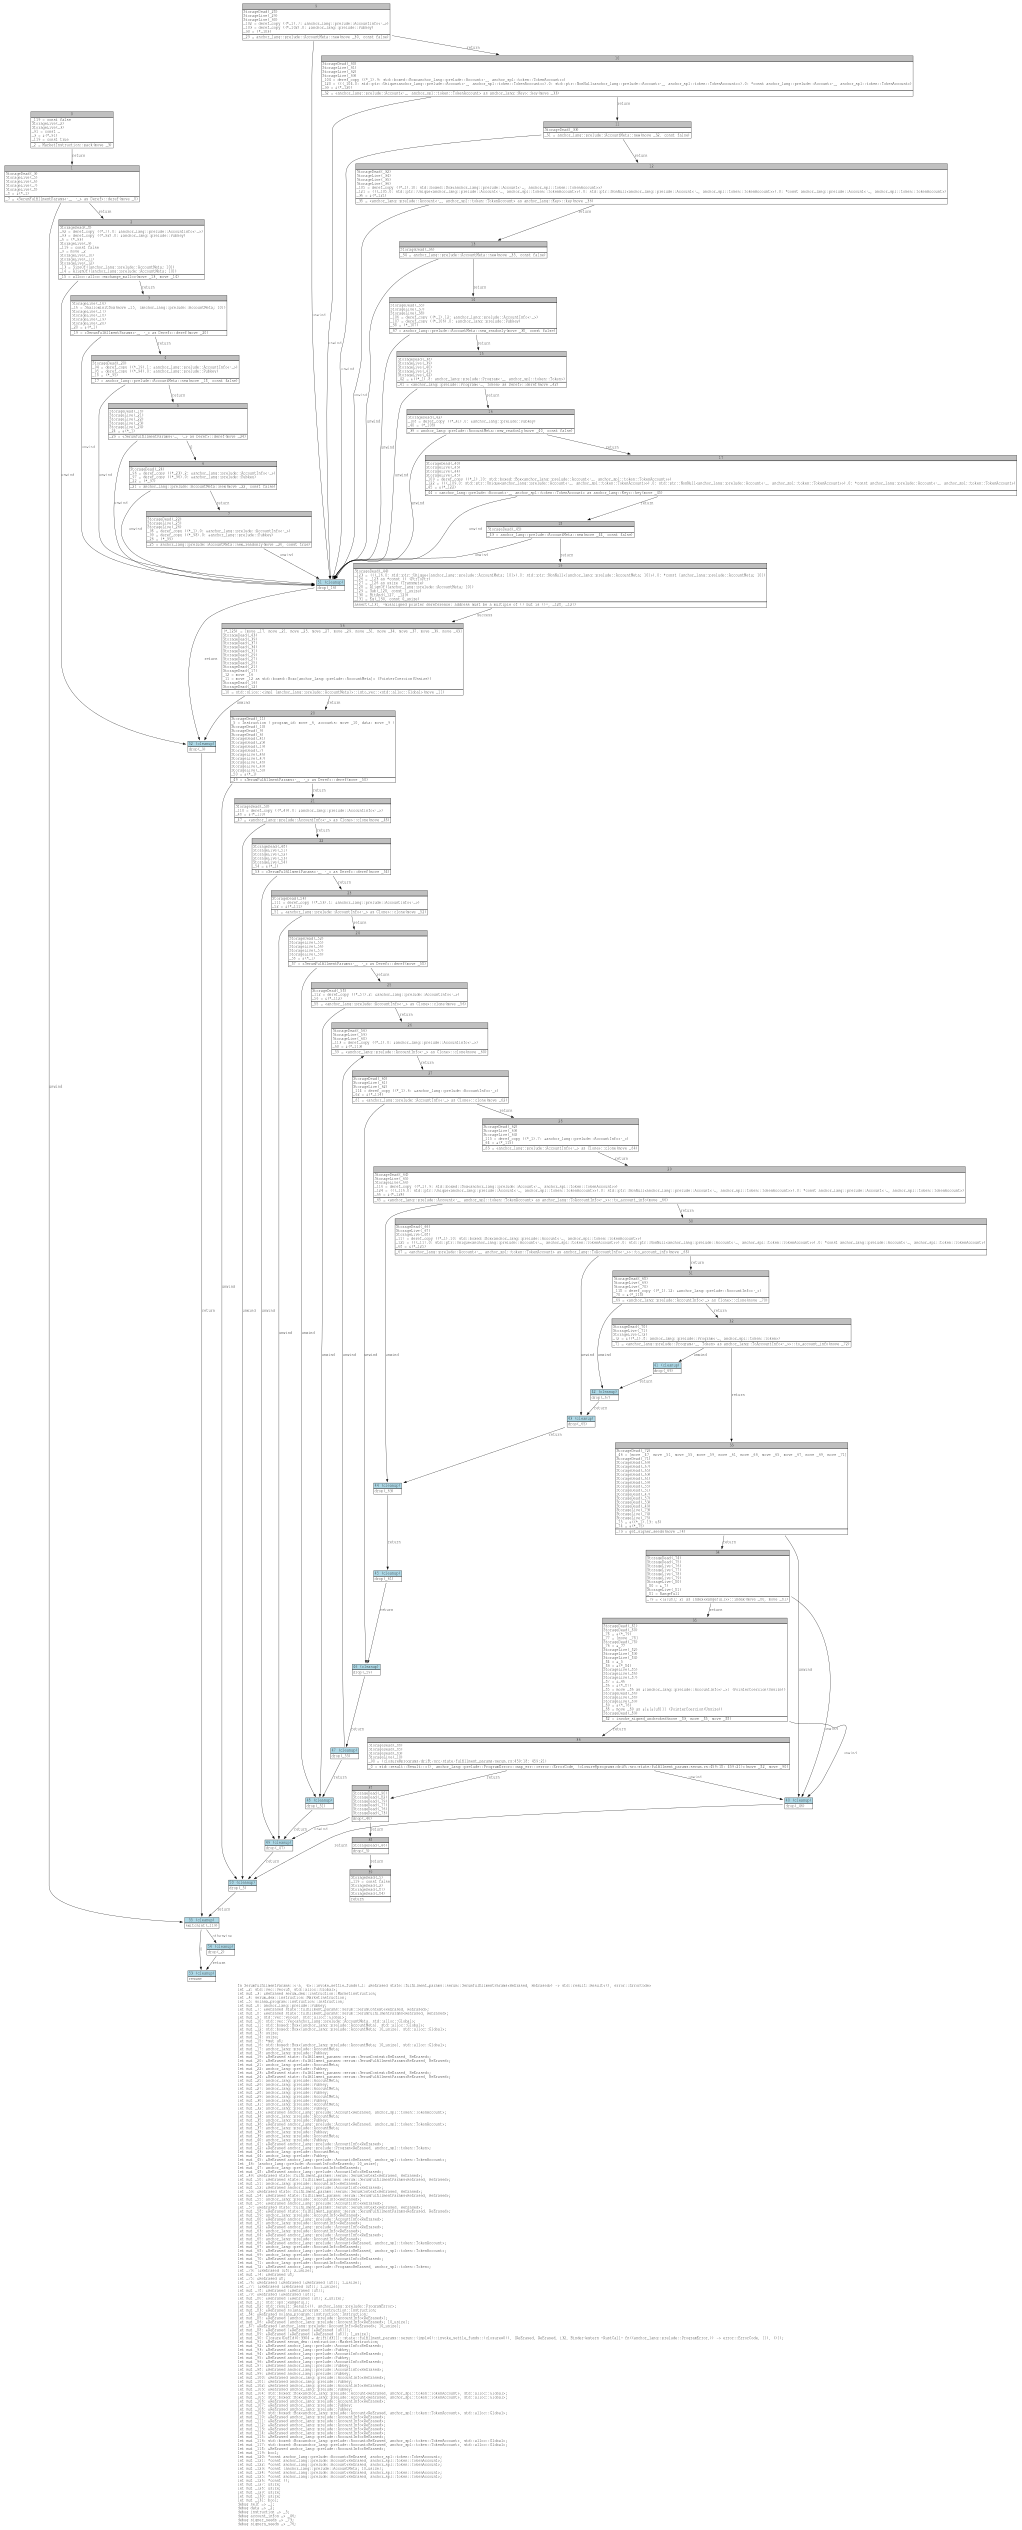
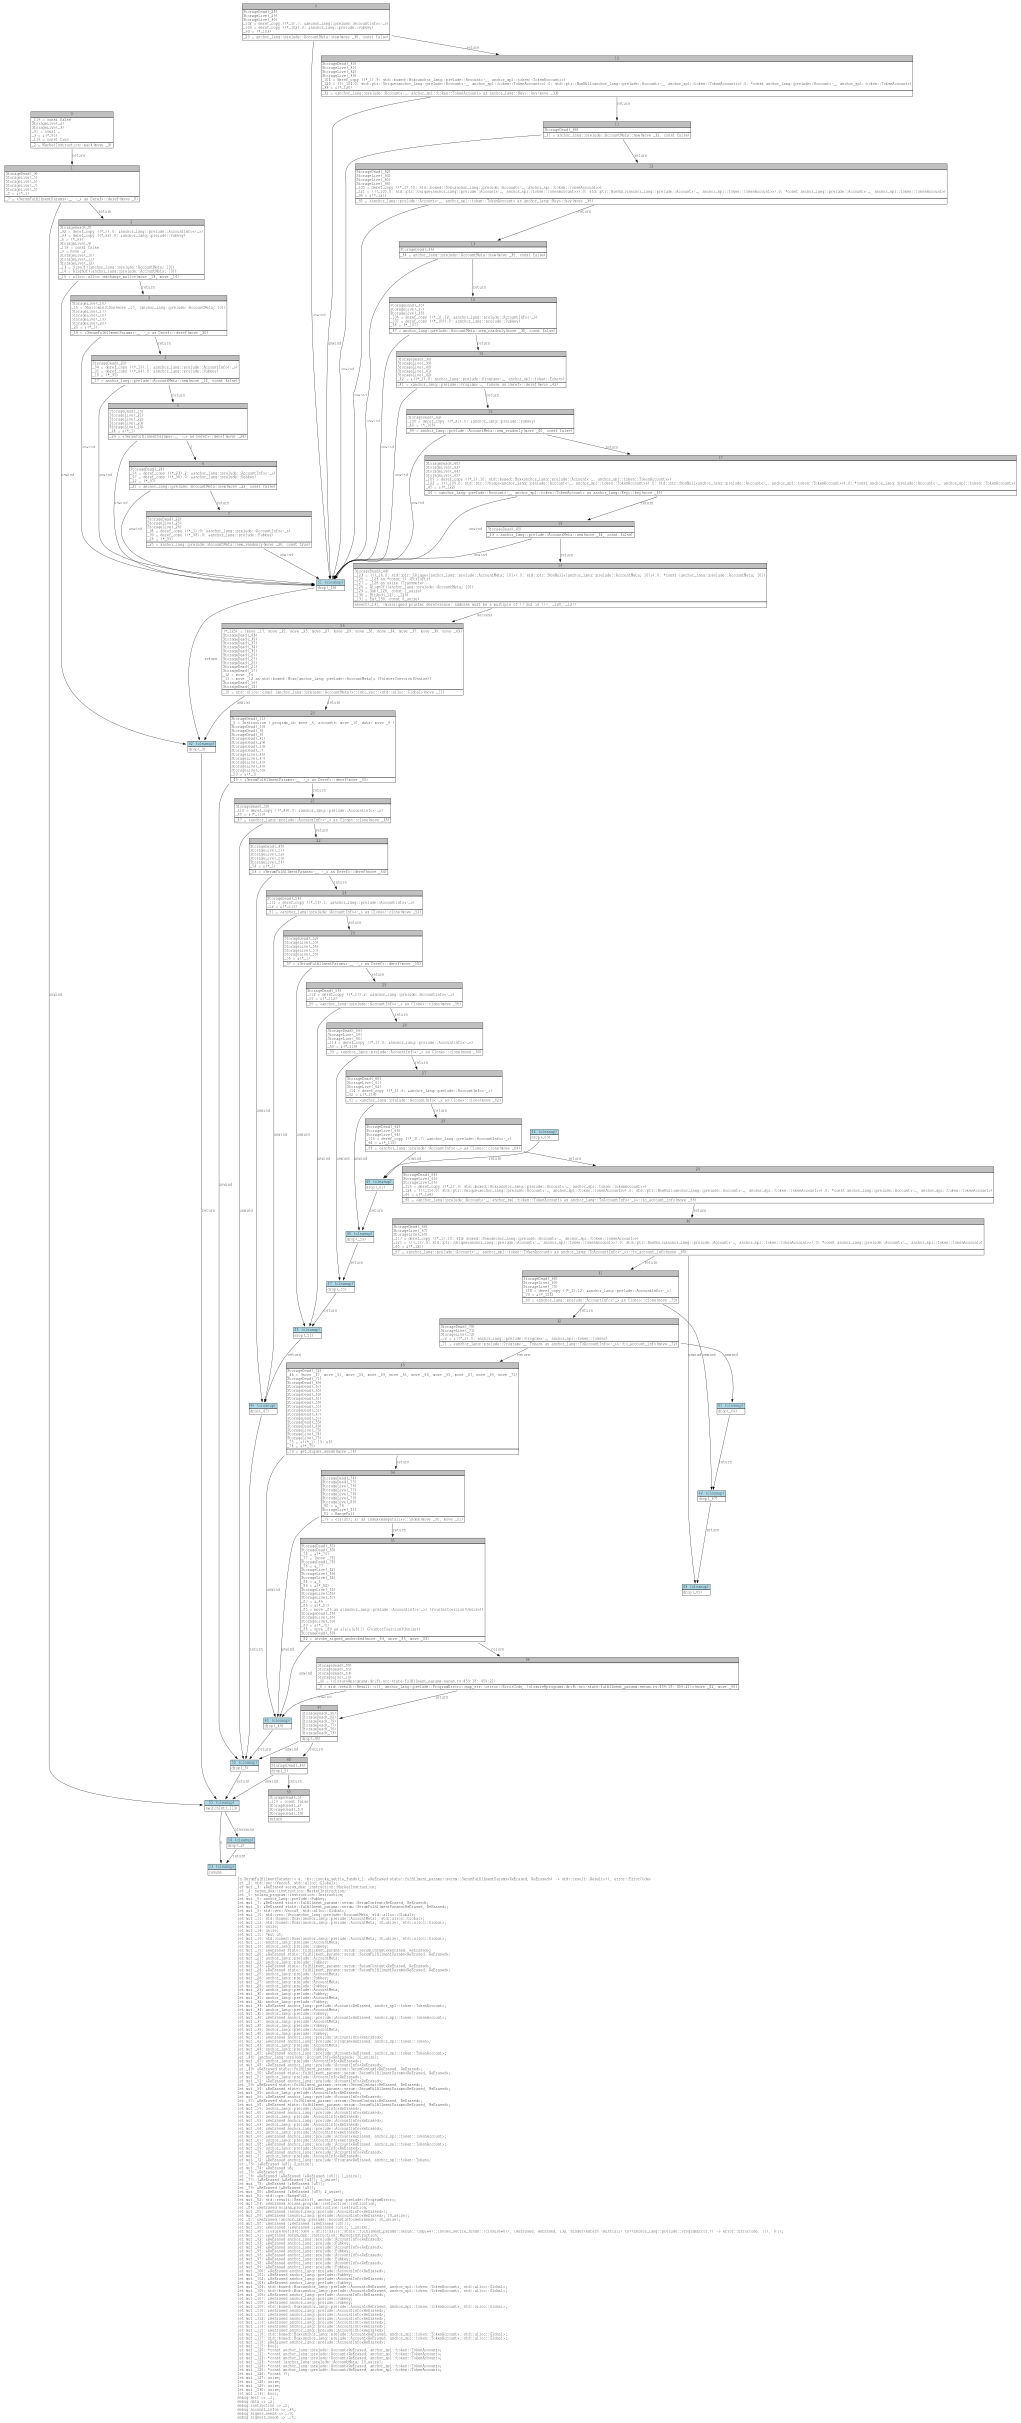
edge "28" -> "45 (cleanup)": added, label "unwind"
edge "29" -> "44 (cleanup)": removed, label "unwind"
edge "47 (cleanup)" -> "26": reversed
edge "43 (cleanup)" -> "44 (cleanup)": removed, label "return"
edge "38" -> "55 (cleanup)": added, label "unwind"
edge "37" -> "49 (cleanup)": now "37" -> "50 (cleanup)"
